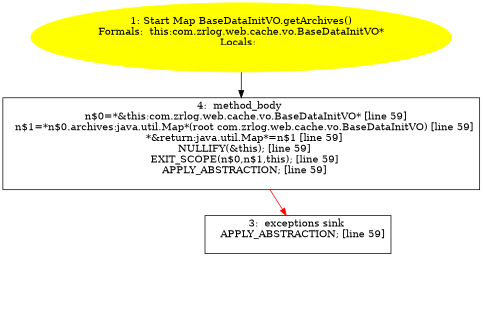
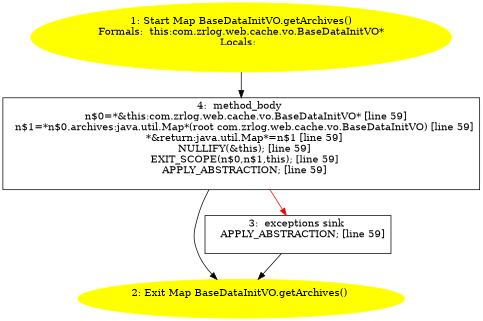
node "2: Exit Map BaseDataInitVO.getArchives()": added
